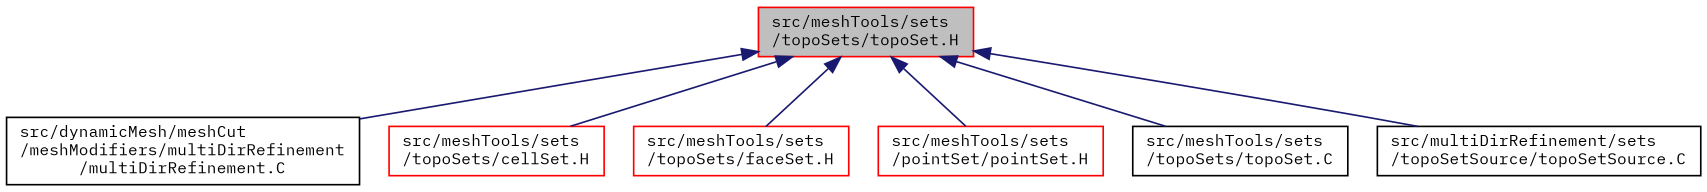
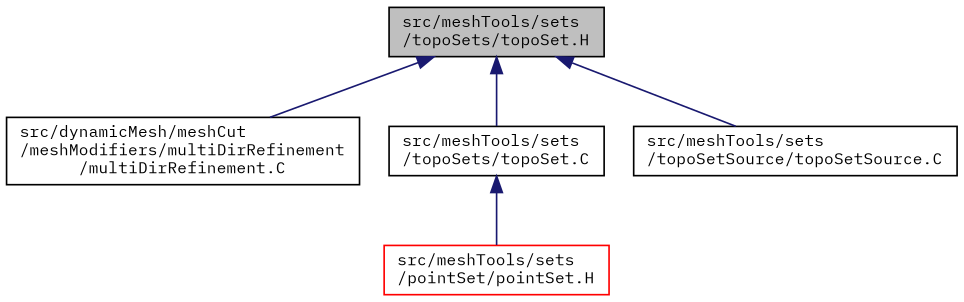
node "src/meshTools/sets /topoSets/topoSet.H": color red -> black
edge "src/meshTools/sets /pointSet/pointSet.H" -> "src/meshTools/sets /topoSets/topoSet.H": now "src/meshTools/sets /pointSet/pointSet.H" -> "src/meshTools/sets /topoSets/topoSet.C"
node "src/meshTools/sets /topoSets/cellSet.H": removed
node "src/meshTools/sets /topoSets/faceSet.H": removed
node "src/multiDirRefinement/sets /topoSetSource/topoSetSource.C": label "src/multiDirRefinement/sets /topoSetSource/topoSetSource.C" -> "src/meshTools/sets /topoSetSource/topoSetSource.C"
